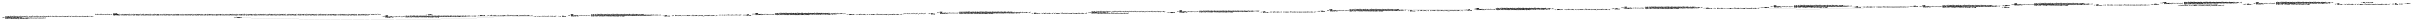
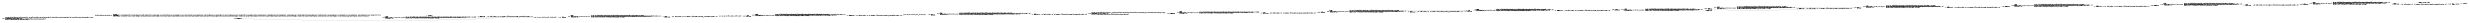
node "140: ?": added
node "110: 0x008b": added
node "104: 0x0071": removed
